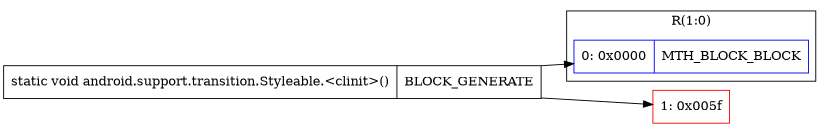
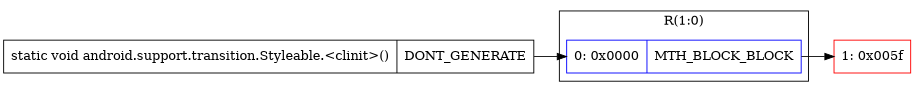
node "static void android.support.transition.Styleable.<clinit>()": text "BLOCK_GENERATE" -> "DONT_GENERATE"
edge "static void android.support.transition.Styleable.<clinit>()" -> "1: 0x005f": now "0: 0x0000" -> "1: 0x005f"
